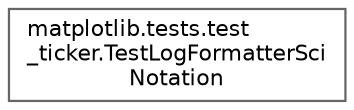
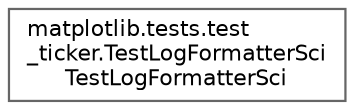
node "matplotlib.tests.test _ticker.TestLogFormatterSci Notation": label "matplotlib.tests.test _ticker.TestLogFormatterSci Notation" -> "matplotlib.tests.test _ticker.TestLogFormatterSci TestLogFormatterSci"
